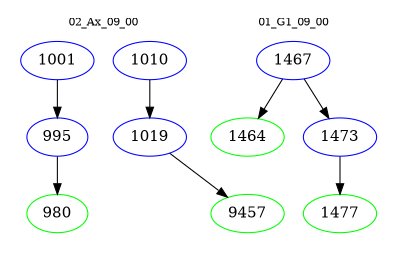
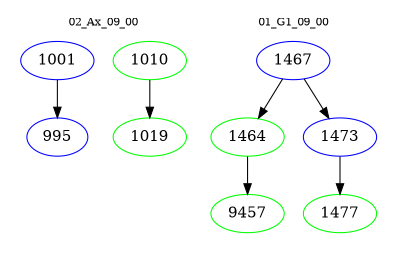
node "1010": color blue -> green
node "1019": color blue -> green
edge "1019" -> "9457": now "1464" -> "9457"
node "980": removed
